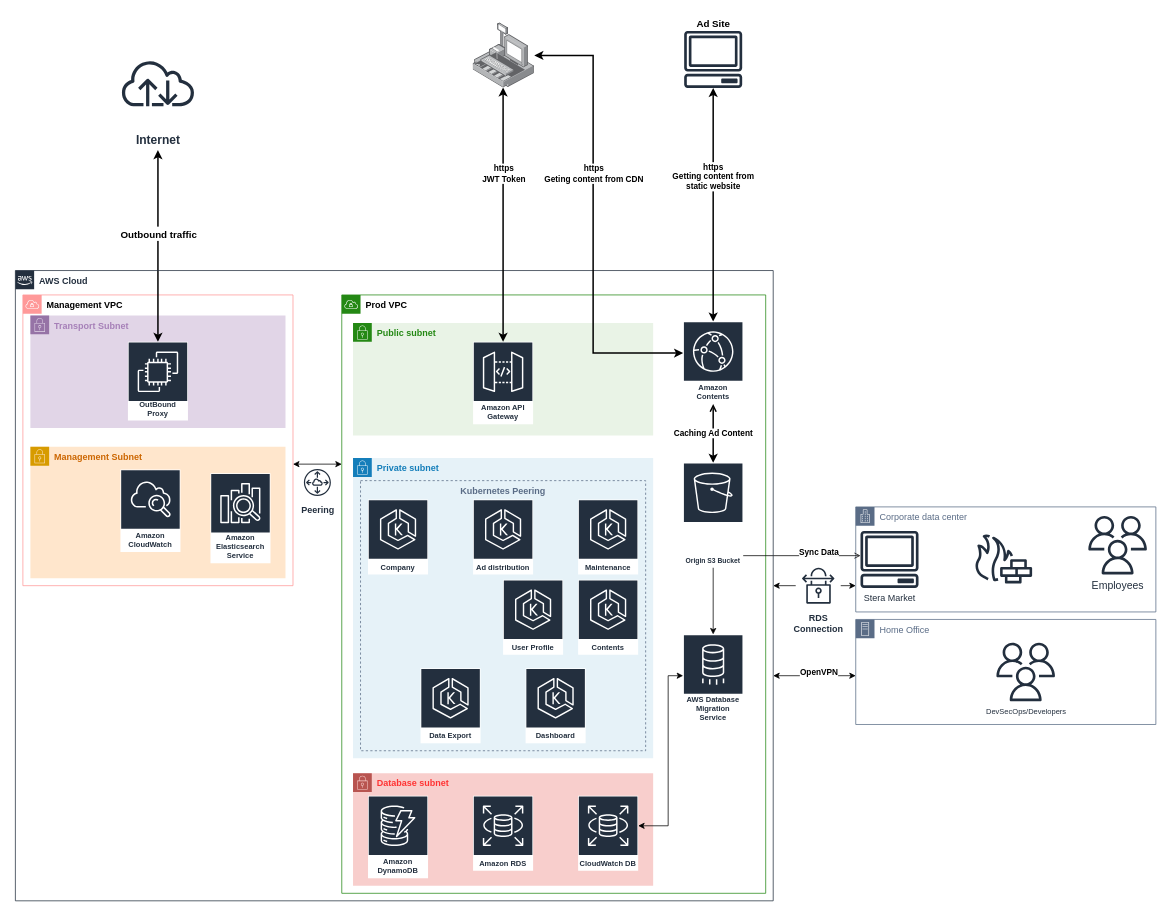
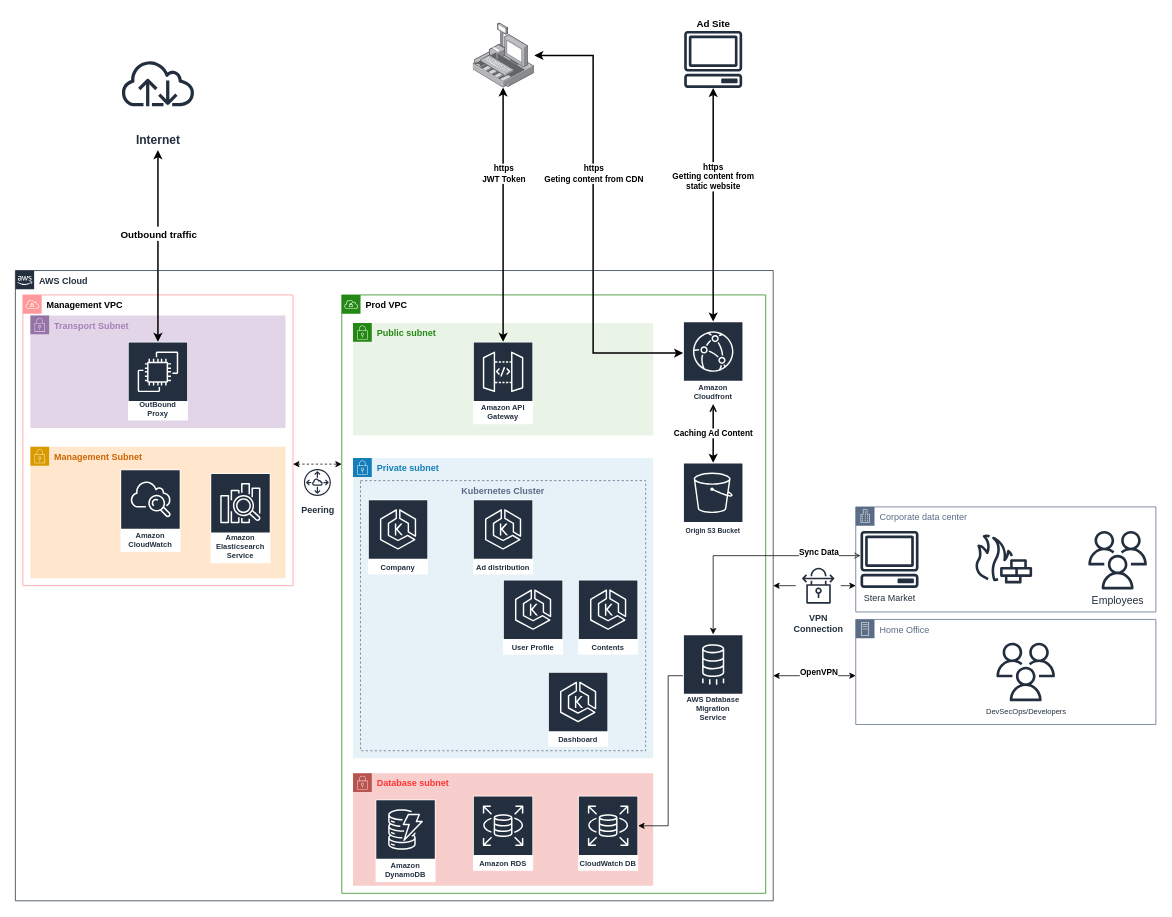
node "Amazon Contents": label "Amazon Contents" -> "Amazon Cloudfront"
edge "Management VPC" -- "Prod VPC": style solid -> dashed
node "Kubernetes Peering": label "Kubernetes Peering" -> "Kubernetes Cluster"
node "Origin S3 Bucket": size 60x105 -> 60x75
node "Maintenance": removed
node "Employees": moved (1117, 545) -> (1117, 560)
node "RDS Connection": label "RDS Connection" -> "VPN Connection"
edge "AWS Database Migration Service" -- "CloudWatch DB": arrowhead classic -> none
node "Data Export": removed
node "Dashboard": moved (555, 705) -> (578, 709)
node "Amazon DynamoDB": moved (398, 837) -> (405, 840)
